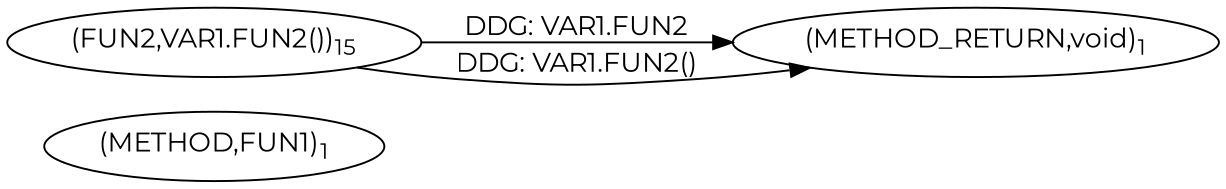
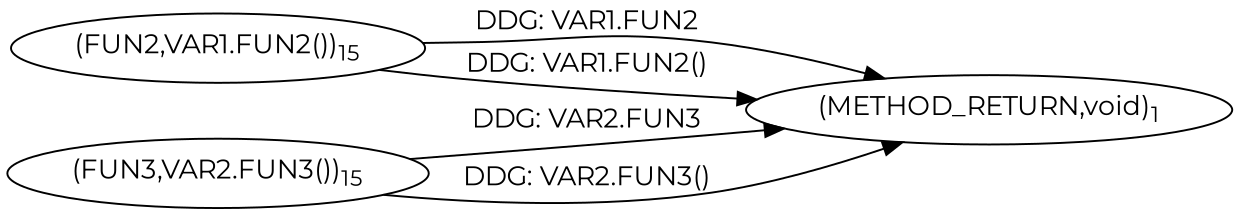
node "(METHOD,FUN1)": removed
node "(FUN3,VAR2.FUN3())": added
